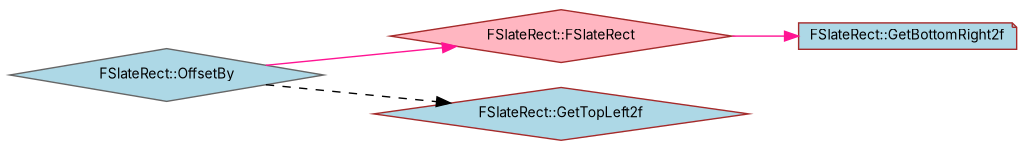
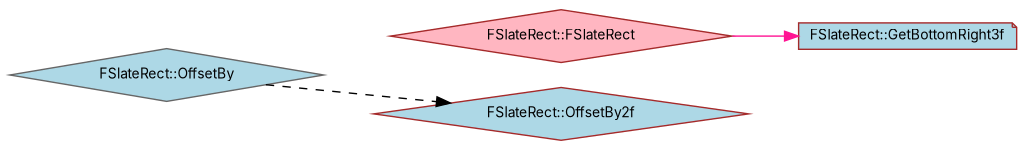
node "FSlateRect::GetBottomRight2f": label "FSlateRect::GetBottomRight2f" -> "FSlateRect::GetBottomRight3f"
edge "FSlateRect::OffsetBy" -> "FSlateRect::FSlateRect": removed
node "FSlateRect::GetTopLeft2f": label "FSlateRect::GetTopLeft2f" -> "FSlateRect::OffsetBy2f"
